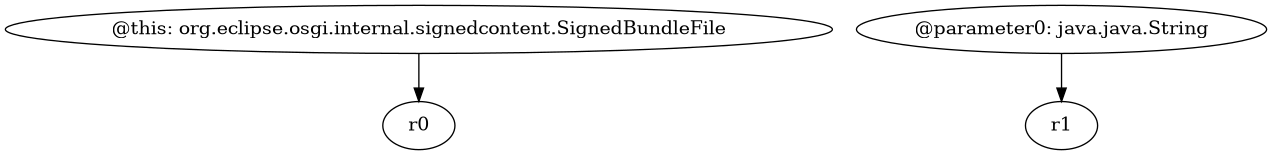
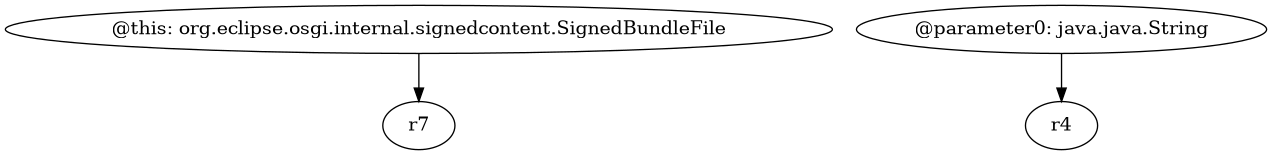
node "r0": label "r0" -> "r7"
node "r1": label "r1" -> "r4"
